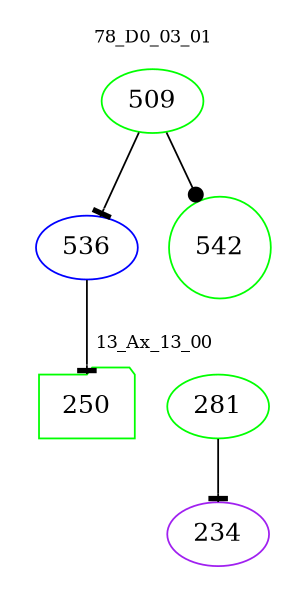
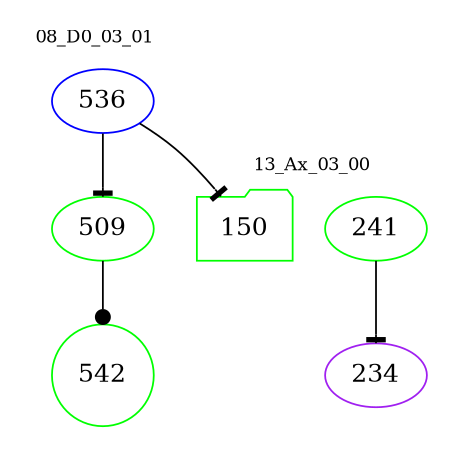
cluster "78_D0_03_01": label "78_D0_03_01" -> "08_D0_03_01"
edge "509" -> "536": reversed
cluster "13_Ax_13_00": label "13_Ax_13_00" -> "13_Ax_03_00"
node "250": label "250" -> "150"
node "281": label "281" -> "241"
